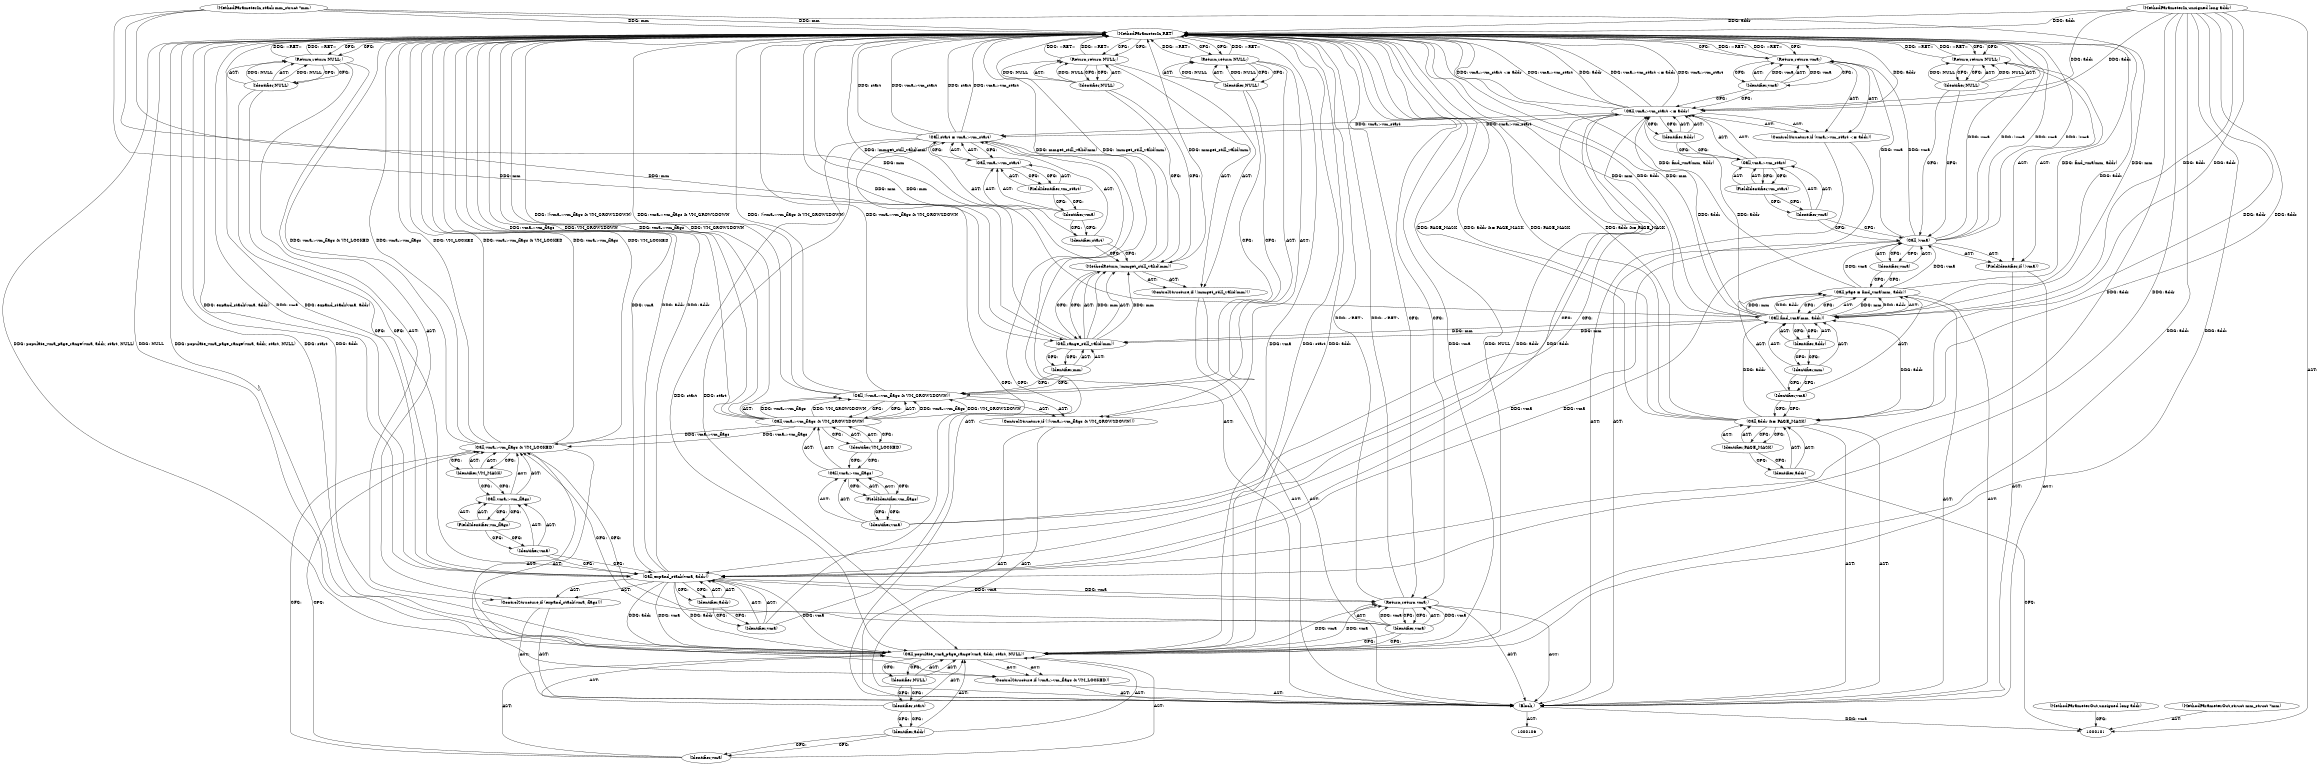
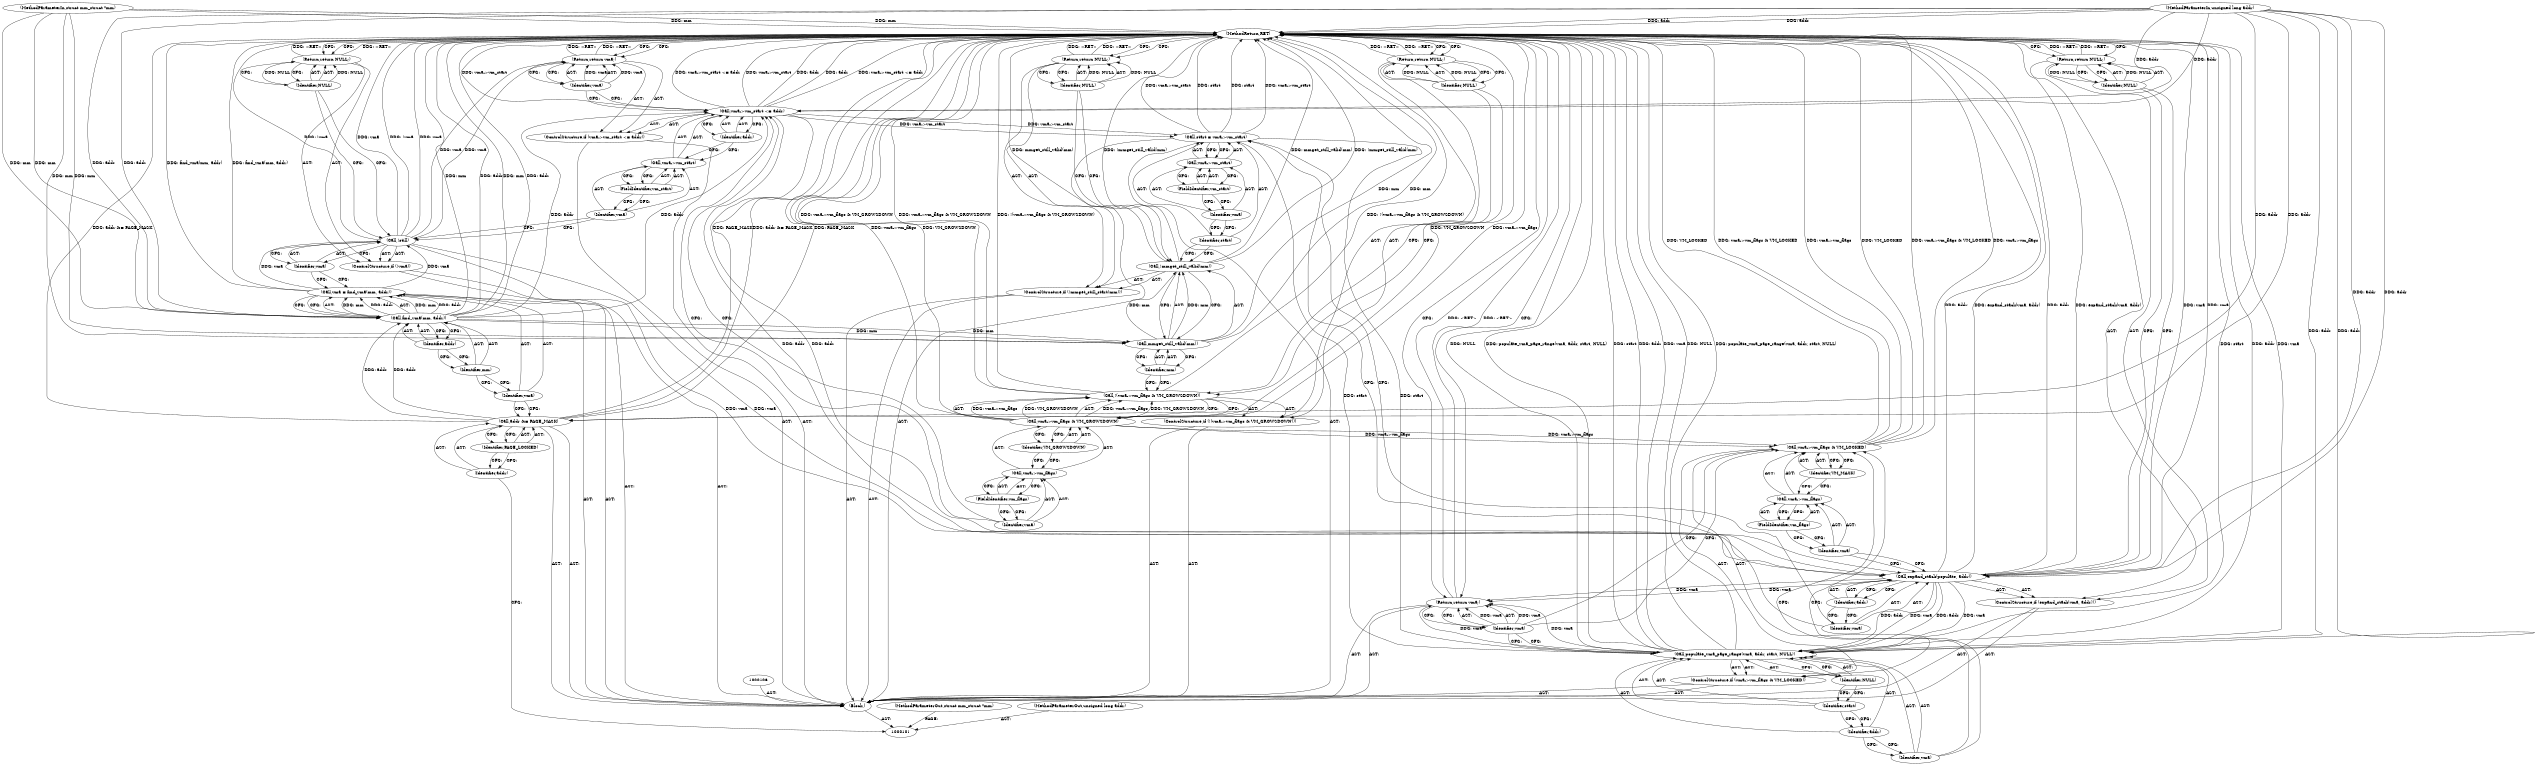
node "(MethodParameterIn,stack mm_struct *mm)": label "(MethodParameterIn,stack mm_struct *mm)" -> "(MethodParameterIn,struct mm_struct *mm)"
node "(MethodParameterIn,RET)": label "(MethodParameterIn,RET)" -> "(MethodReturn,RET)"
node "(Call,!vma)": label "(Call,!vma)" -> "(Call,!still)"
node "(MethodReturn,!mmget_still_valid(mm))": label "(MethodReturn,!mmget_still_valid(mm))" -> "(Call,!mmget_still_valid(mm))"
node "(FieldIdentifier,if (!vma))": label "(FieldIdentifier,if (!vma))" -> "(ControlStructure,if (!vma))"
node "(ControlStructure,if (!mmget_still_valid(mm)))": label "(ControlStructure,if (!mmget_still_valid(mm)))" -> "(ControlStructure,if (!mmget_still_start(mm)))"
node "(Call,page = find_vma(mm, addr))": label "(Call,page = find_vma(mm, addr))" -> "(Call,vma = find_vma(mm, addr))"
node "(Call,range_still_valid(mm))": label "(Call,range_still_valid(mm))" -> "(Call,mmget_still_valid(mm))"
edge "(MethodParameterIn,unsigned long addr)" -> "1000101": removed, label "AST:"
node "(Identifier,VM_LOCKED)": label "(Identifier,VM_LOCKED)" -> "(Identifier,VM_GROWSDOWN)"
node "(Identifier,PAGE_MASK)": label "(Identifier,PAGE_MASK)" -> "(Identifier,PAGE_LOCKED)"
node "(Call,expand_stack(vma, addr))": label "(Call,expand_stack(vma, addr))" -> "(Call,expand_stack(populate, addr))"
node "(ControlStructure,if (expand_stack(vma, flags)))": label "(ControlStructure,if (expand_stack(vma, flags)))" -> "(ControlStructure,if (expand_stack(vma, addr)))"
edge "(Block,)" -> "1000106": reversed
edge "(Block,)" -> "1000101": label "DDG: vma" -> "AST: "
edge "(MethodParameterOut,unsigned long addr)" -> "1000101": label "CFG: " -> "AST: "
edge "(MethodParameterOut,struct mm_struct *mm)" -> "1000101": label "AST: " -> "PAGE: "
